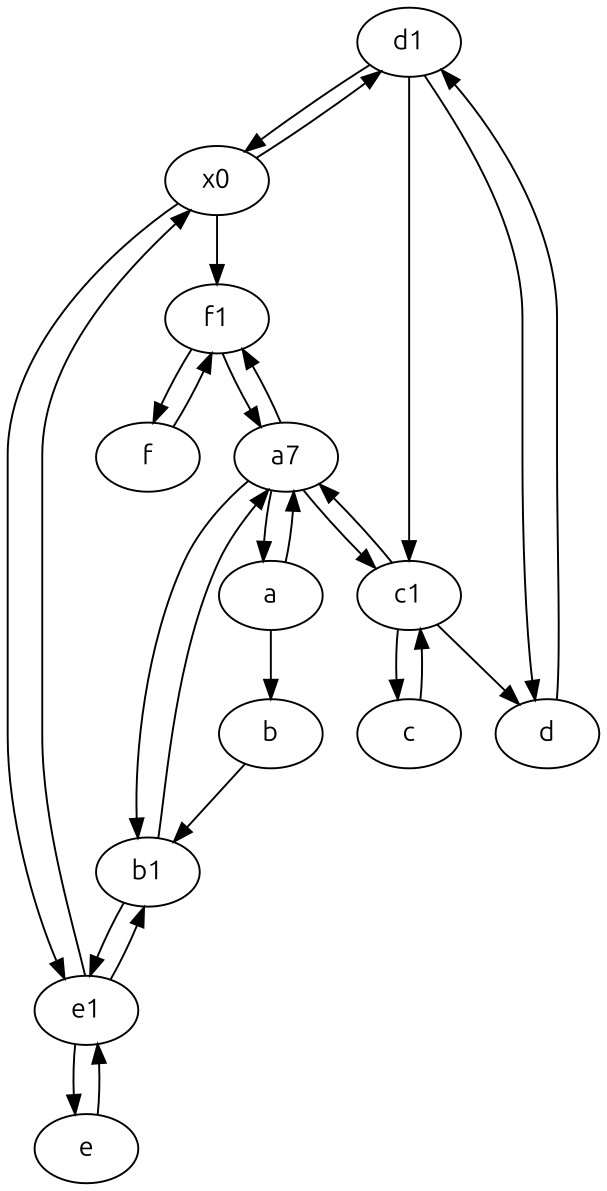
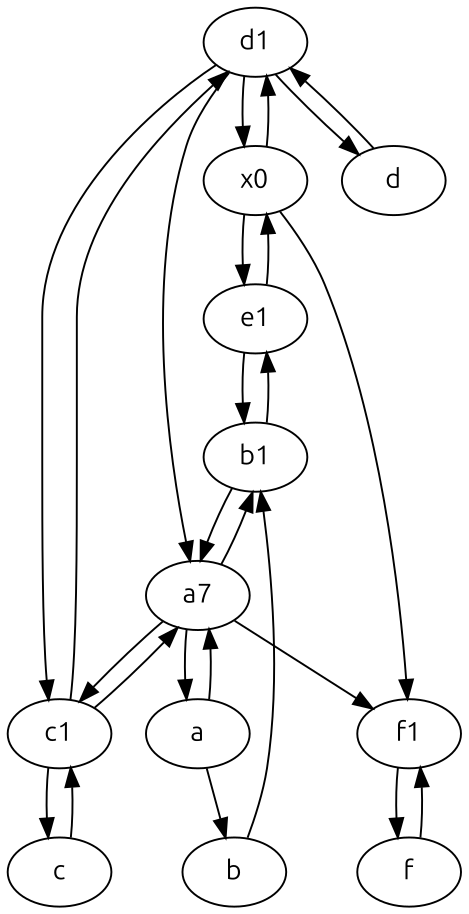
edge "f1" -> "a7": now "d1" -> "a7"
edge "c1" -> "d": now "c1" -> "d1"
node "e": removed
